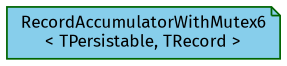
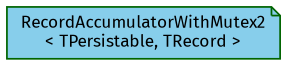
node "RecordAccumulatorWithMutex6 < TPersistable, TRecord >": label "RecordAccumulatorWithMutex6 < TPersistable, TRecord >" -> "RecordAccumulatorWithMutex2 < TPersistable, TRecord >"
